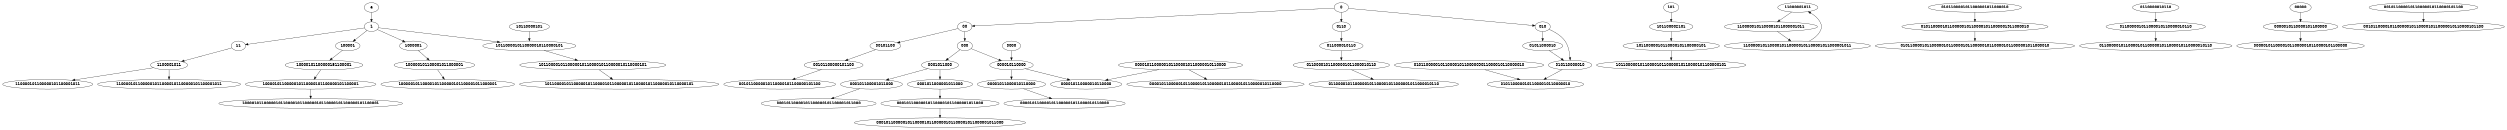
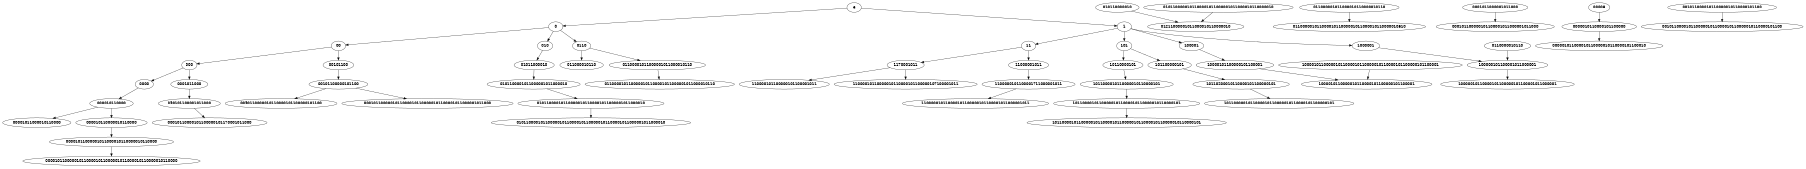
node "00000": label "00000" -> "00008"
edge "0110000010110" -> "011000001011000010110000010110": now "0110000010110" -> "100000101100001011000001"
edge "e" -> "0": added
node "101100002101": label "101100002101" -> "101100000101"
node "1100000101100001011000001011": label "1100000101100001011000001011" -> "1100000101100001711000001011"
edge "110000010110000101100000101100001011000001011" -> "11000001011": now "11" -> "11000001011"
node "010110000101100000101100001011000001911000010": label "010110000101100000101100001011000001911000010" -> "010110000101100000101100001011000001011000010"
edge "1" -> "1011000010110000010110000101": now "1" -> "101"
edge "010" -> "010110000010": removed
node "10110000010110000101100000101": label "10110000010110000101100000101" -> "10110200010110000101100000101"
node "01100000101100001011000001011000010110000010110": label "01100000101100001011000001011000010110000010110" -> "01100000101100001011000001011000010110000010510"
node "000001011000010110000010110000101100000": label "000001011000010110000010110000101100000" -> "000001011000010110000010110000101100010"
edge "000" -> "000010110000": now "000" -> "0000"
edge "101" -> "10110000101": added
edge "011000010110" -> "01100001011000001011000010110": now "0110" -> "01100001011000001011000010110"
edge "01011000010" -> "010110000010": now "01011000010" -> "0101100001011000001011000010"
node "1100001011": label "1100001011" -> "1170001011"
node "10000101100000151100001": label "10000101100000151100001" -> "10000101100000101100001"
node "0101100000101100001011000009011000010110000010": label "0101100000101100001011000009011000010110000010" -> "0101100000101100001011000001011000010110000010"
edge "0001011000" -> "0001011000001011000": removed
edge "00001011000001011000010110000010110000" -> "000010110000010110000": reversed
node "11000010110000010110000101100000101100001011": label "11000010110000010110000101100000101100001011" -> "11000010110000010110000101100000107100001011"
node "0010110000010110000101100000101100": label "0010110000010110000101100000101100" -> "0090110000010110000101100000101100"
node "000101100001011000": label "000101100001011000" -> "090101100001011000"
node "01011000001011000010110000010": label "01011000001011000010110000010" -> "01211000001011000010110000010"
edge "1000010110000010110000101100000101100001" -> "100001011000001011000010110000010110000101100000101100001": reversed
node "00010110000101100000101100001011000": label "00010110000101100000101100001011000" -> "00010110000101100000101170001011000"
node "0000101100001011000001011000010110000": removed
edge "000101100000101100001011000001011000" -> "00010110000010110000101100000101100001011000001011000": now "00101100000101100" -> "00010110000010110000101100000101100001011000001011000"
